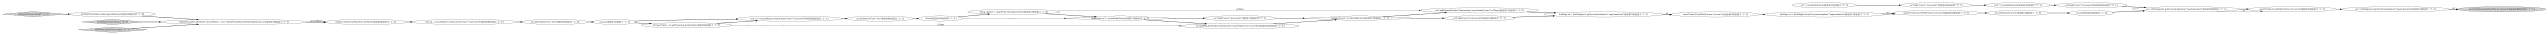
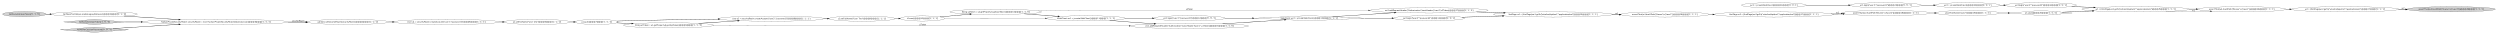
node "u1.save()@@@20@@@['1', '1', '1']": shape ellipse -> diamond
node "fullNameCollisionToken['0', '1', '0']": shape diamond -> ellipse
node "WebClient wc1 = j.createWebClient()@@@11@@@['1', '1', '1']": shape diamond -> ellipse
